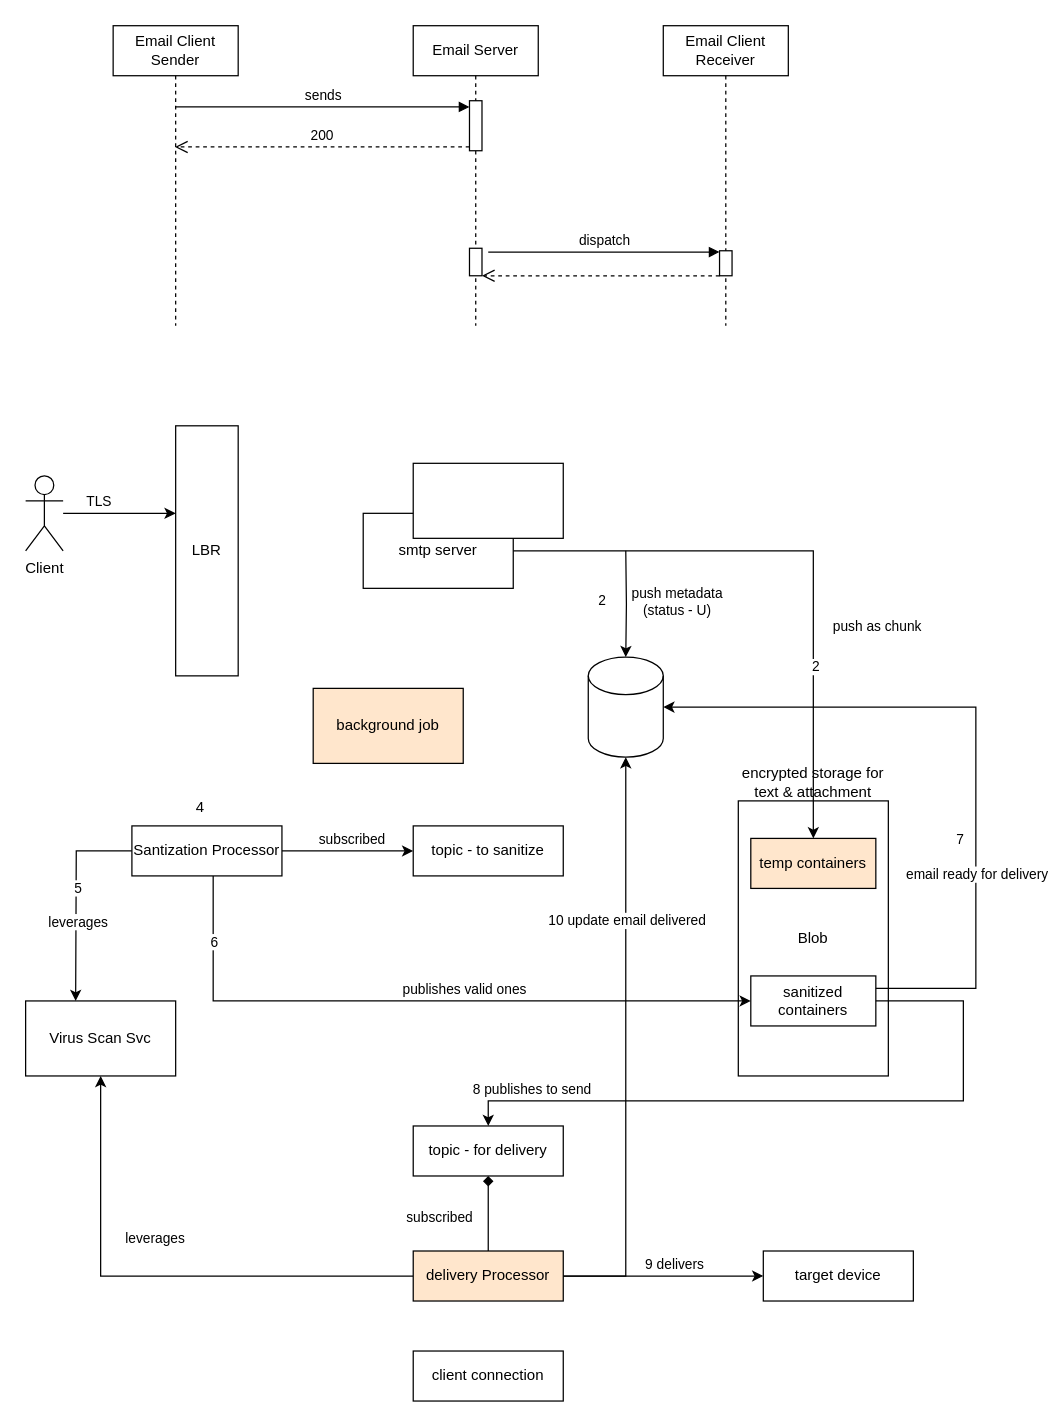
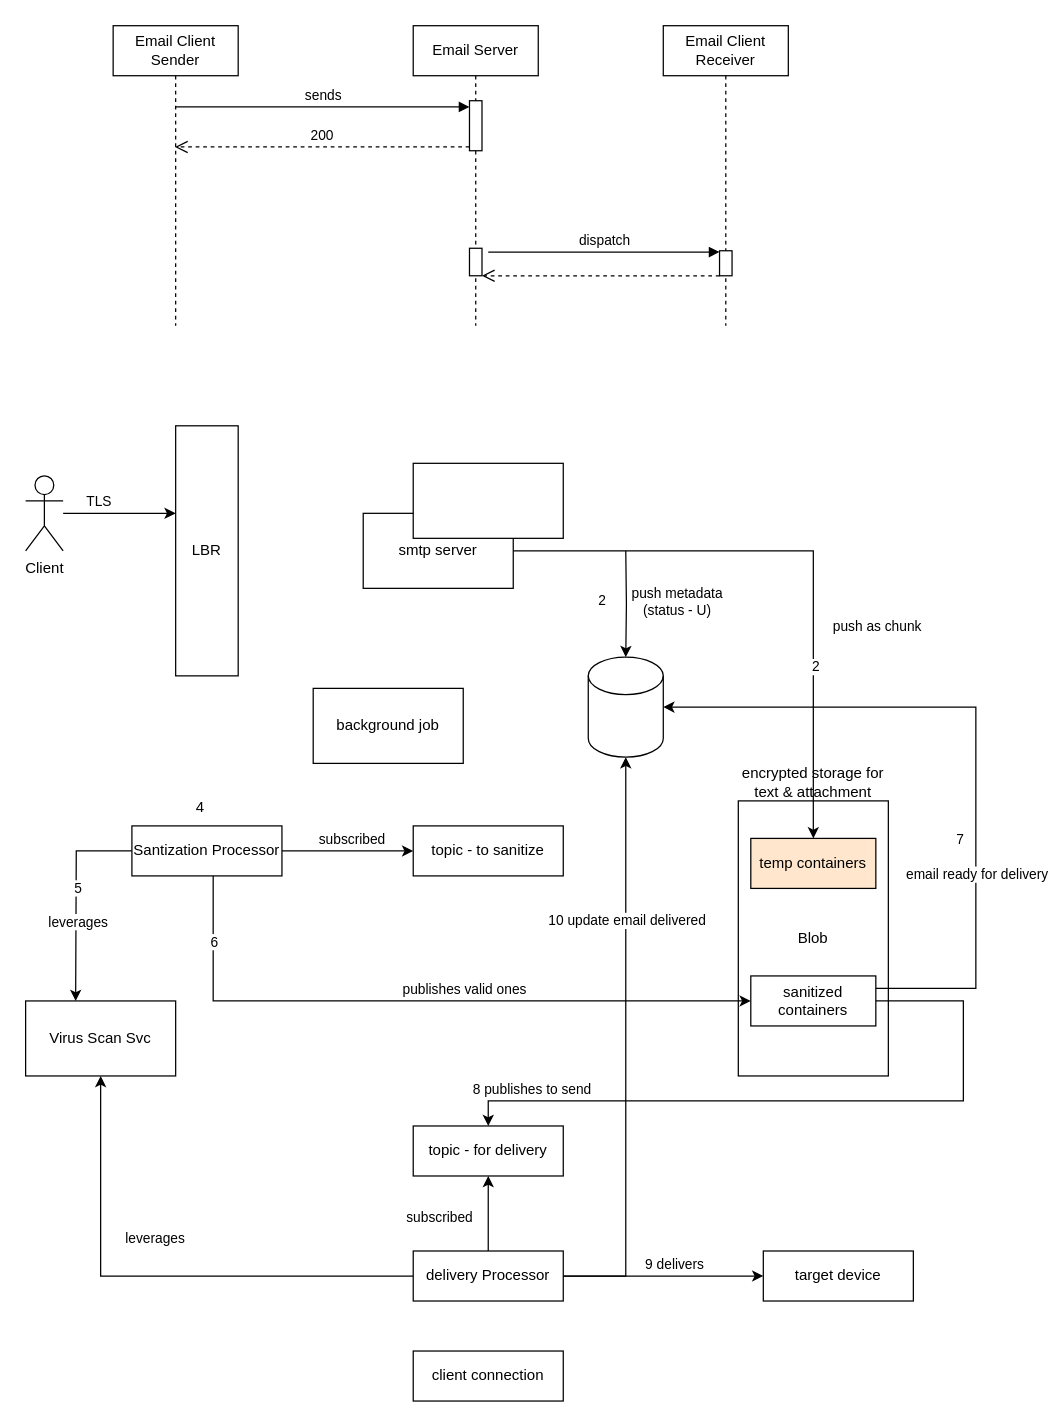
node "background job": fillcolor #ffe6cc -> #ffffff
edge "delivery Processor" -> "topic - for delivery": arrowhead diamond -> classic
node "delivery Processor": fillcolor #ffe6cc -> #ffffff
